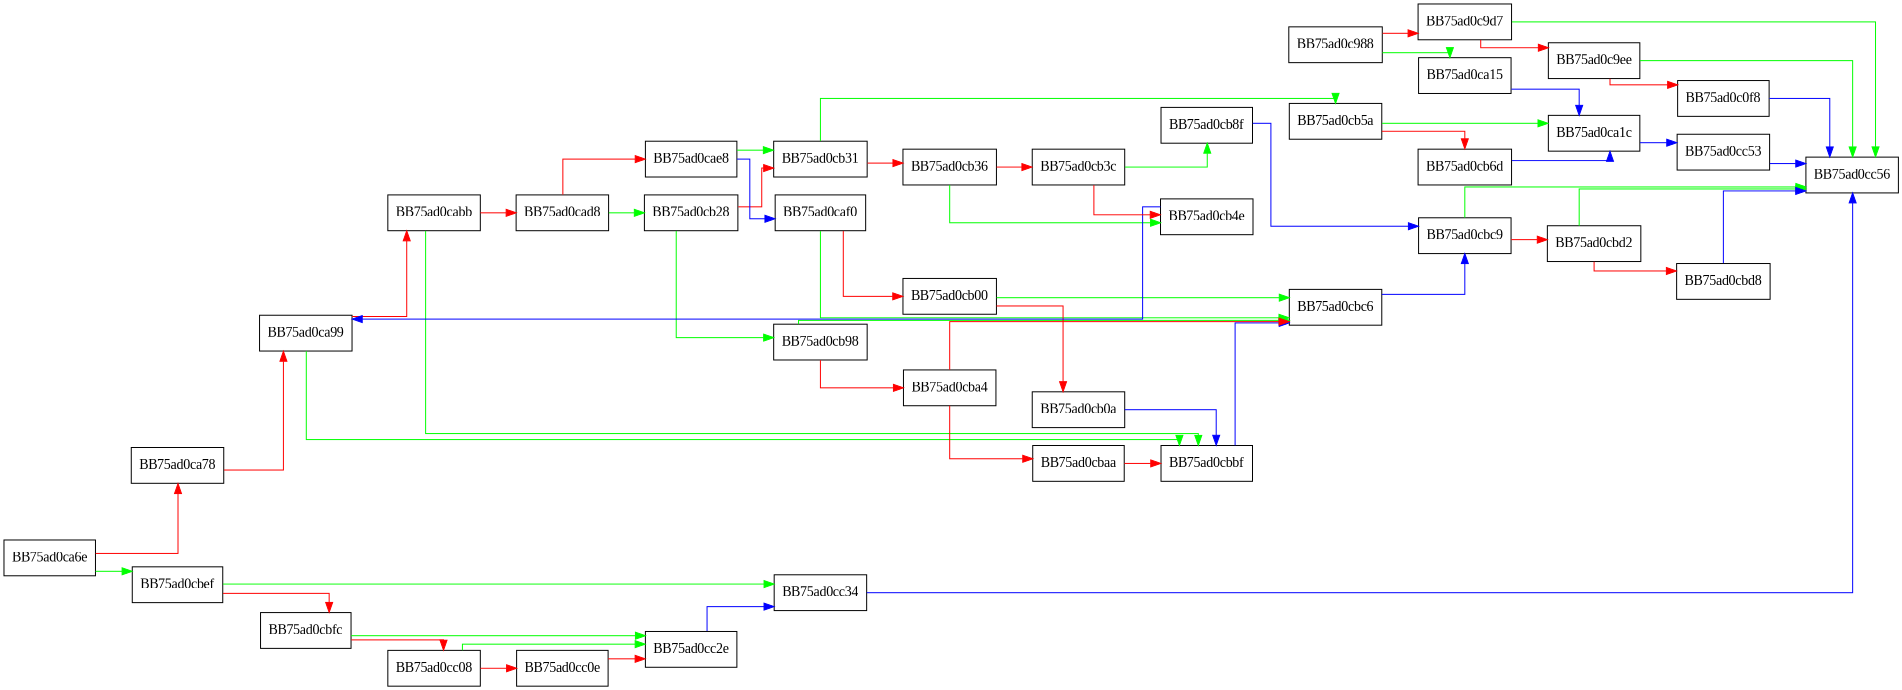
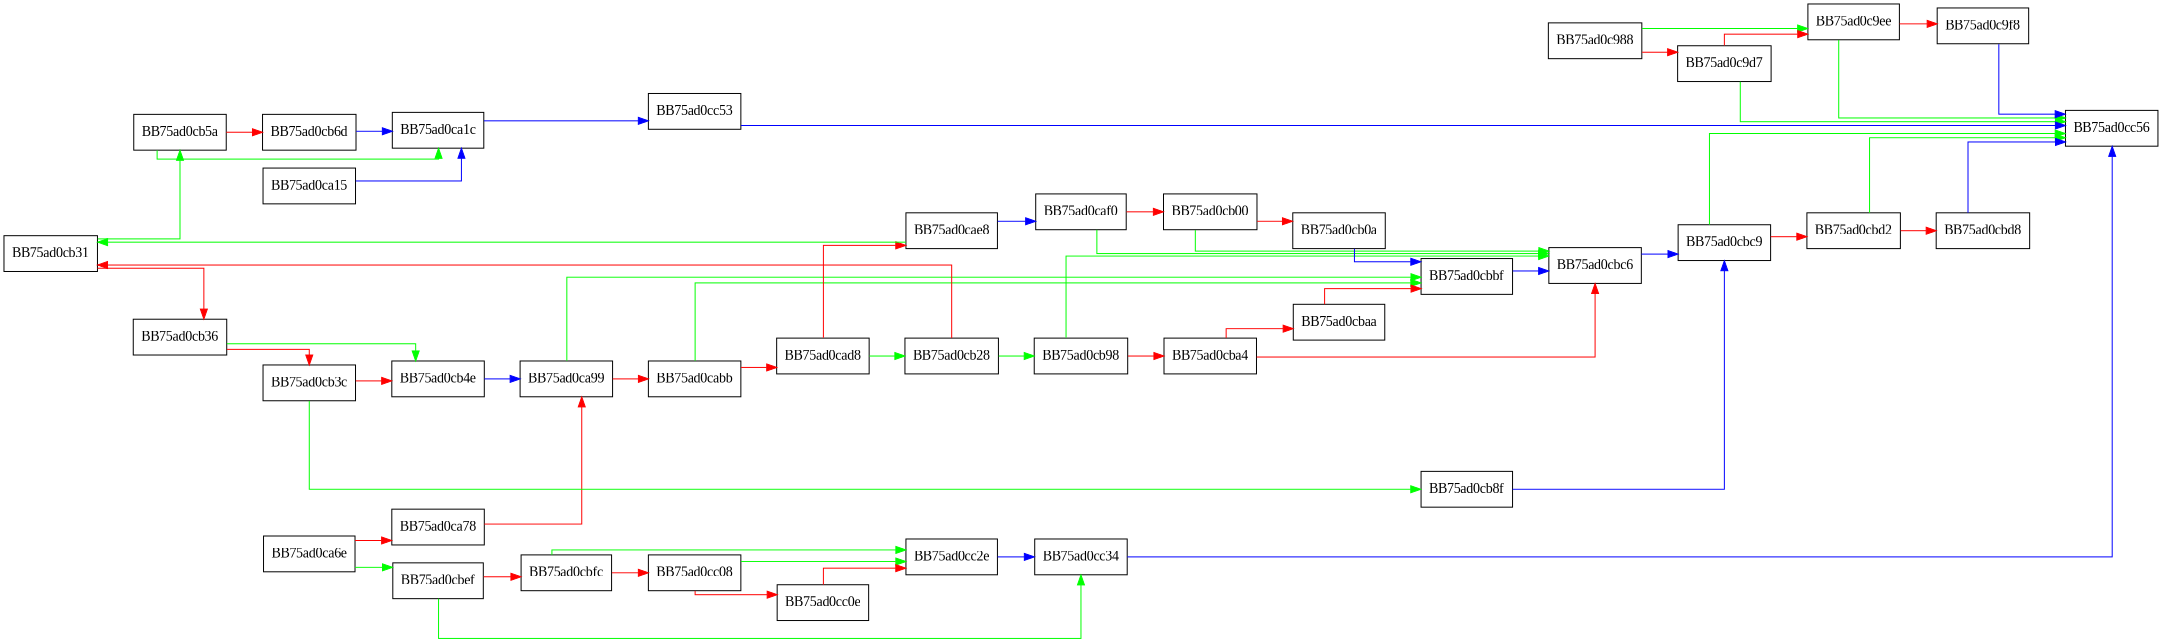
edge "BB75ad0c988" -> "BB75ad0ca15": now "BB75ad0c988" -> "BB75ad0c9ee"
node "BB75ad0c0f8": label "BB75ad0c0f8" -> "BB75ad0c9f8"
